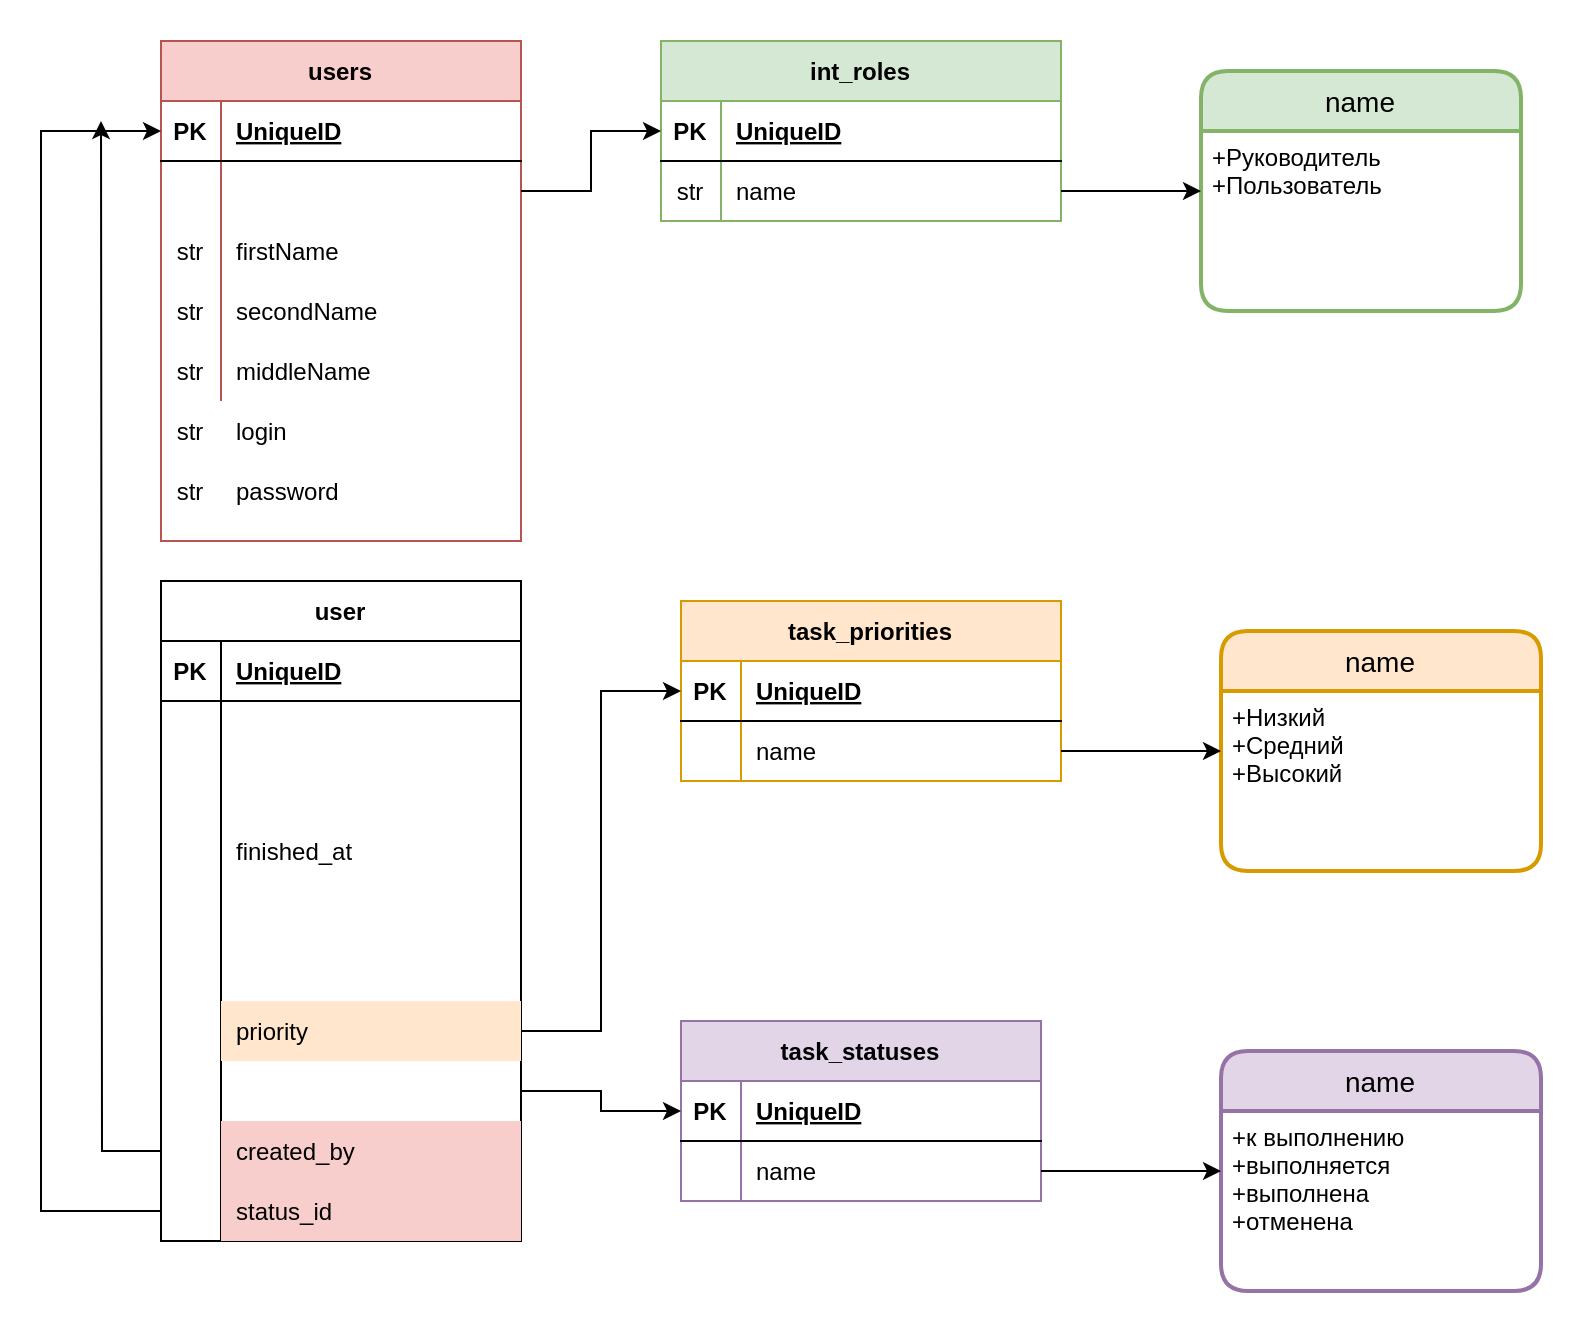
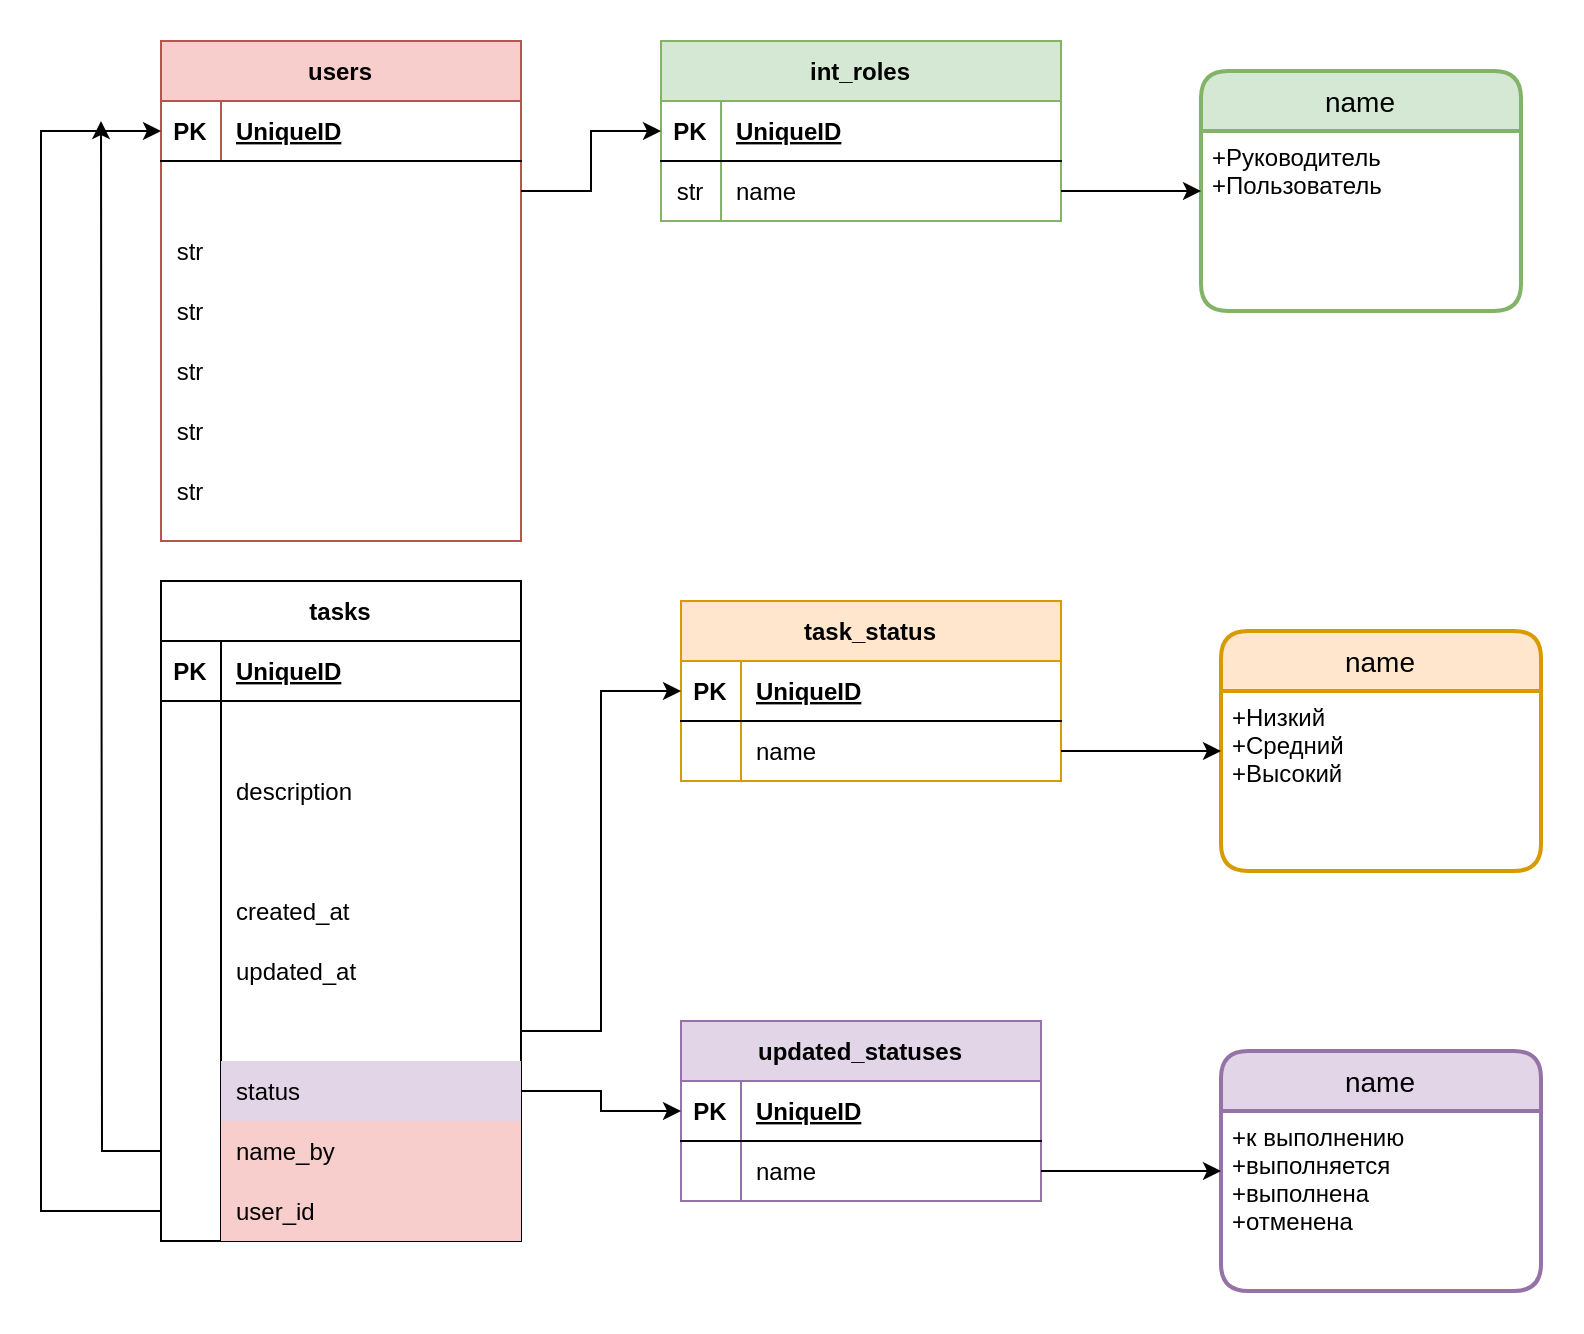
node "firstName": removed
node "secondName": removed
node "middleName": removed
node "login": removed
node "password": removed
node "user": label "user" -> "tasks"
node "task_priorities": label "task_priorities" -> "task_status"
node "description": added
node "finished_at": removed
node "created_at": added
node "updated_at": added
node "priority": removed
node "task_statuses": label "task_statuses" -> "updated_statuses"
node "status": added
node "created_by": label "created_by" -> "name_by"
node "status_id": label "status_id" -> "user_id"
